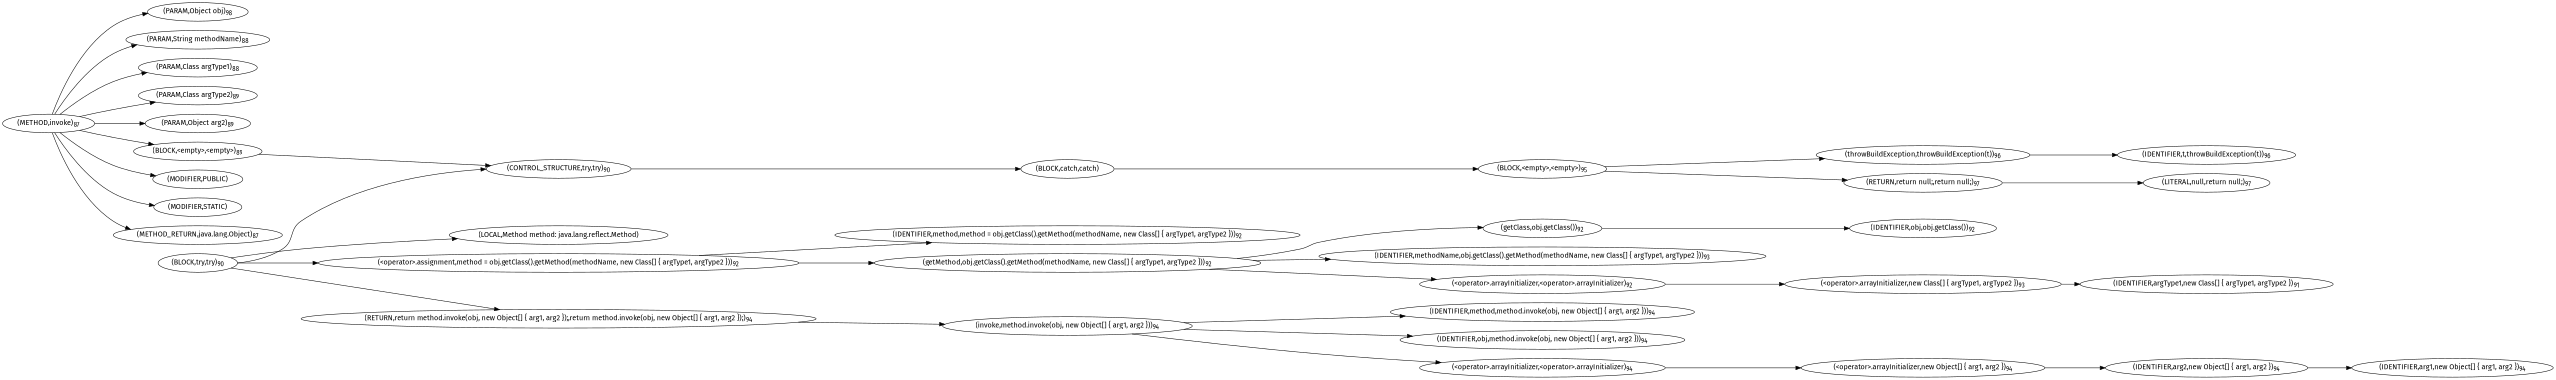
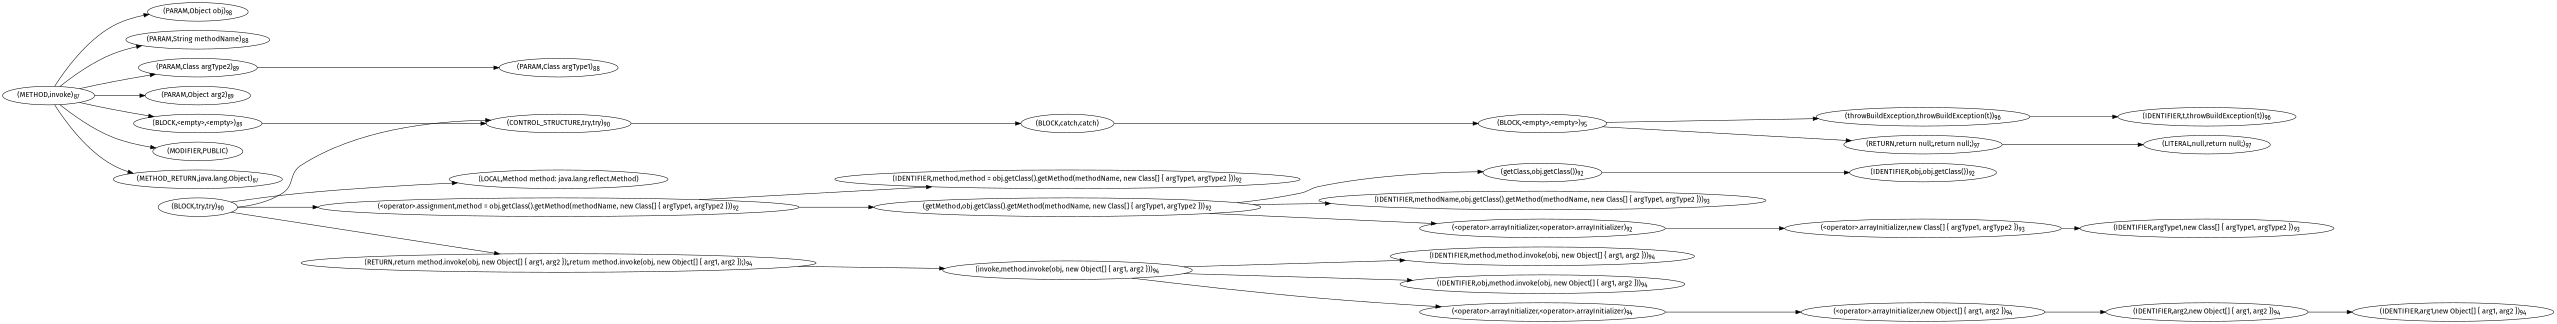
edge "(METHOD,invoke)" -> "(PARAM,Class argType1)": now "(PARAM,Class argType2)" -> "(PARAM,Class argType1)"
node "(MODIFIER,STATIC)": removed
node "(IDENTIFIER,argType1,new Class[] { argType1, argType2 })": text "91" -> "93"
